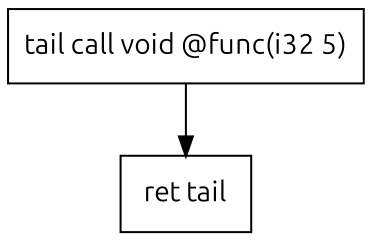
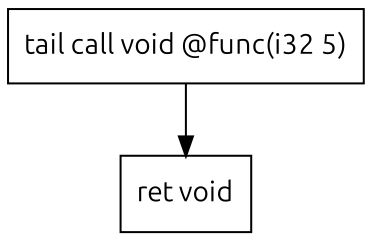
node "ret tail": label "ret tail" -> "ret void"
